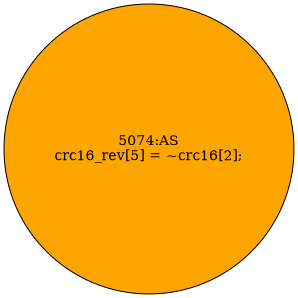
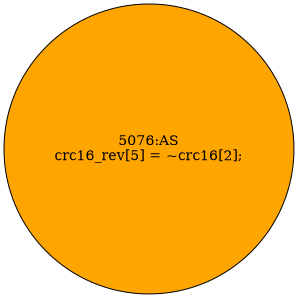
node "5074:AS crc16_rev[5] = ~crc16[2];": label "5074:AS crc16_rev[5] = ~crc16[2];" -> "5076:AS crc16_rev[5] = ~crc16[2];"
